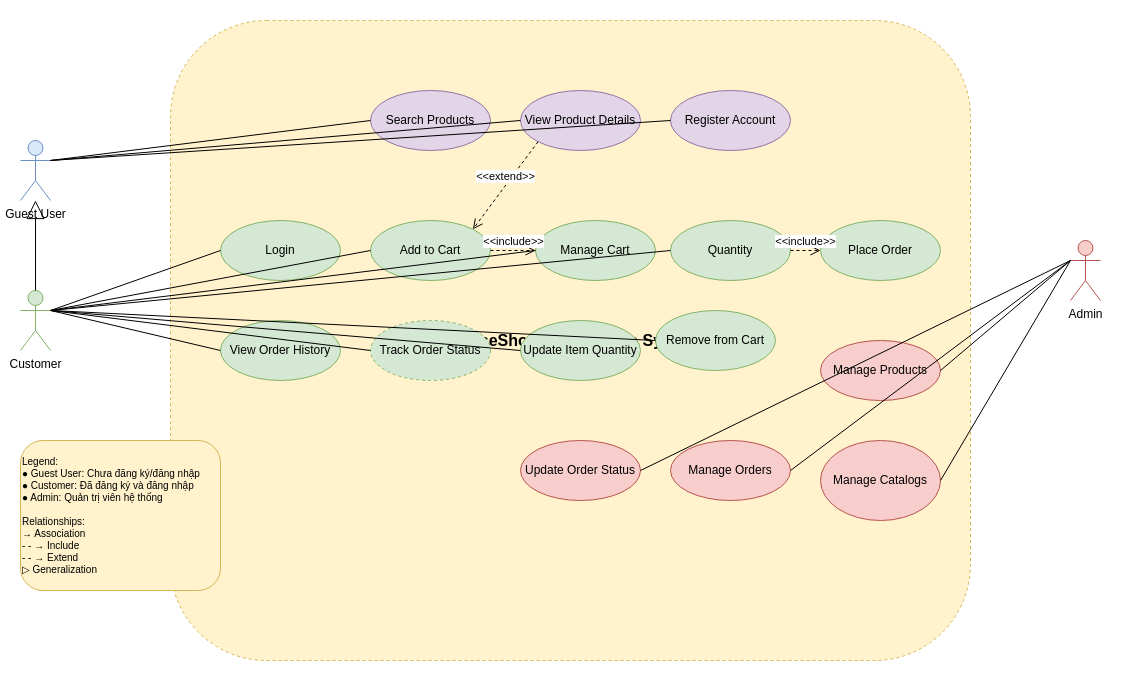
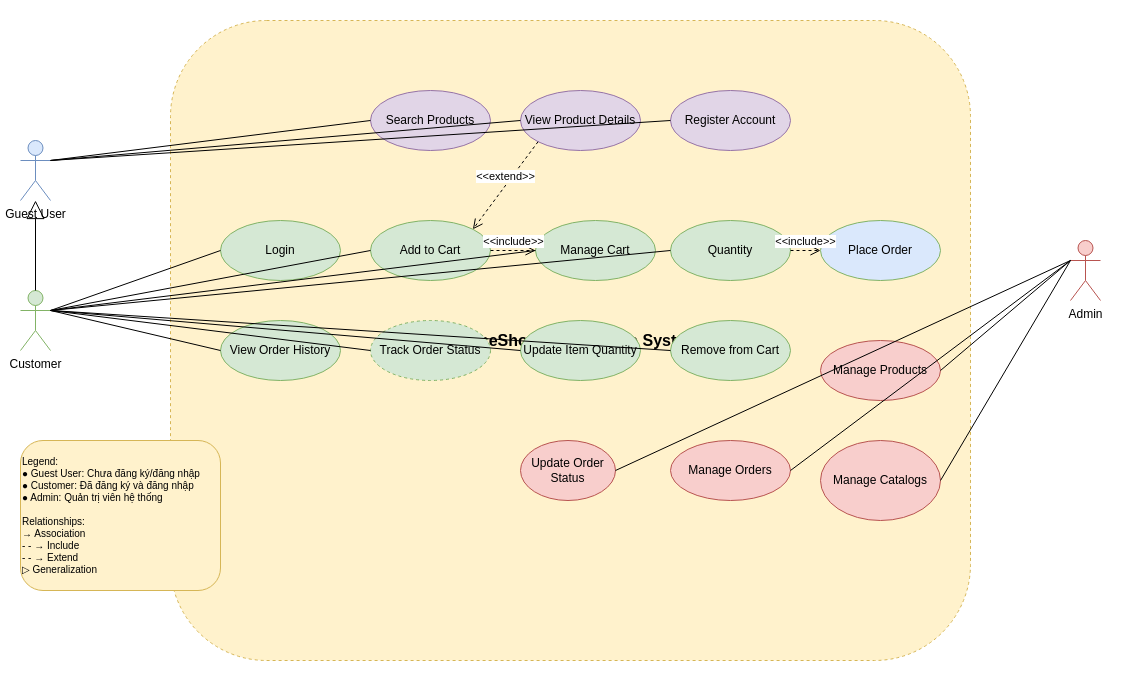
node "Place Order": fillcolor #d5e8d4 -> #dae8fc
node "Remove from Cart": moved (716, 341) -> (731, 351)
node "Update Order Status": size 120x60 -> 95x60
